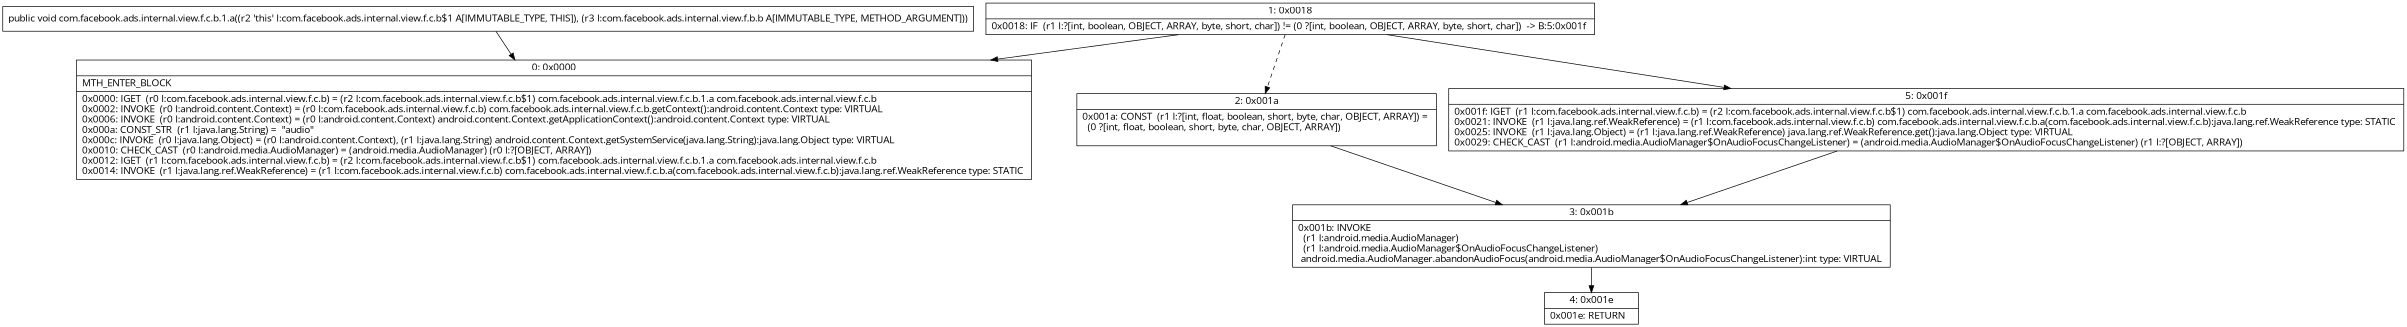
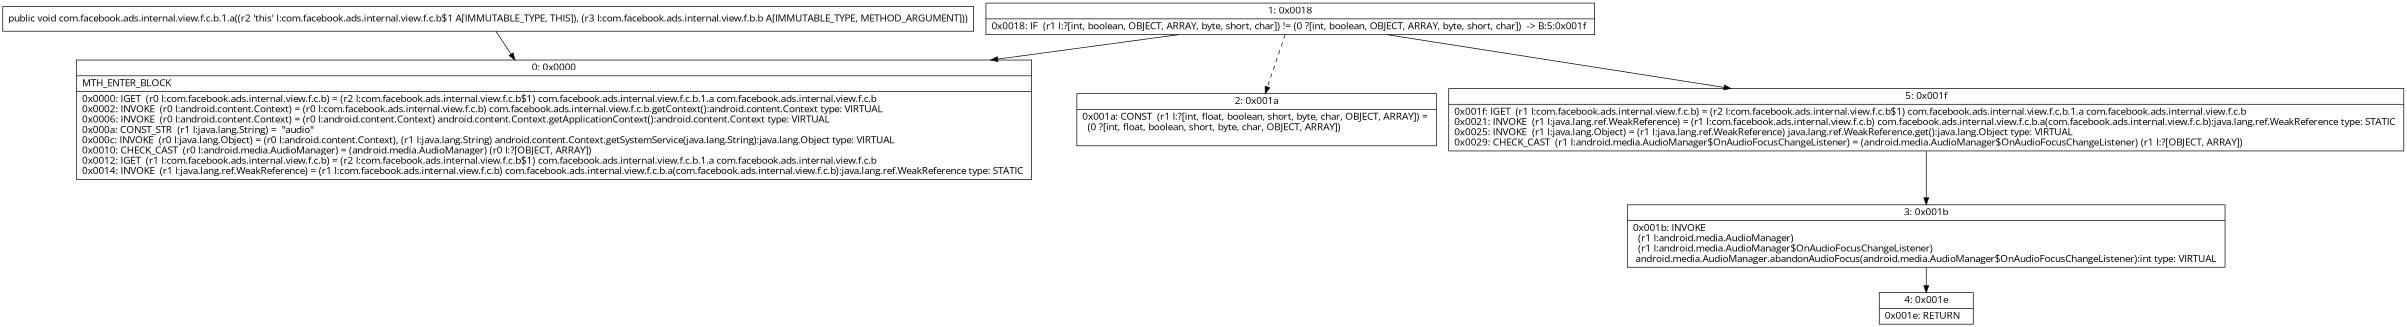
edge "2: 0x001a" -> "3: 0x001b": removed
